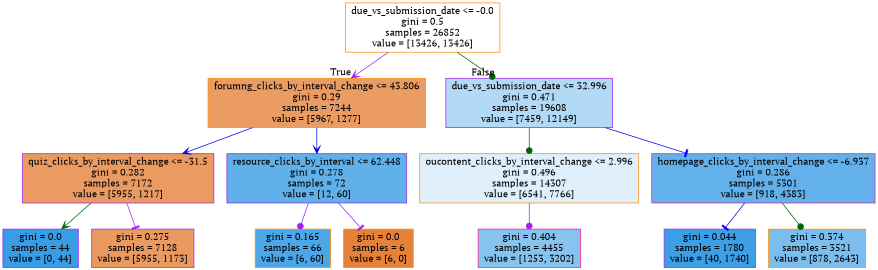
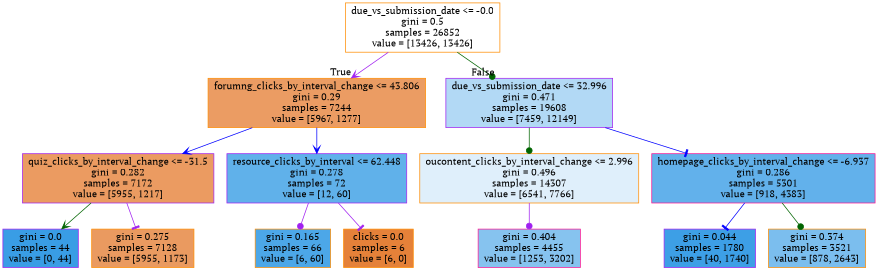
node "gini = 0.275 samples = 7128 value = [5955, 1173]": color purple -> darkorange
node "gini = 0.0 samples = 6 value = [6, 0]": label "gini = 0.0 samples = 6 value = [6, 0]" -> "clicks = 0.0 samples = 6 value = [6, 0]"
